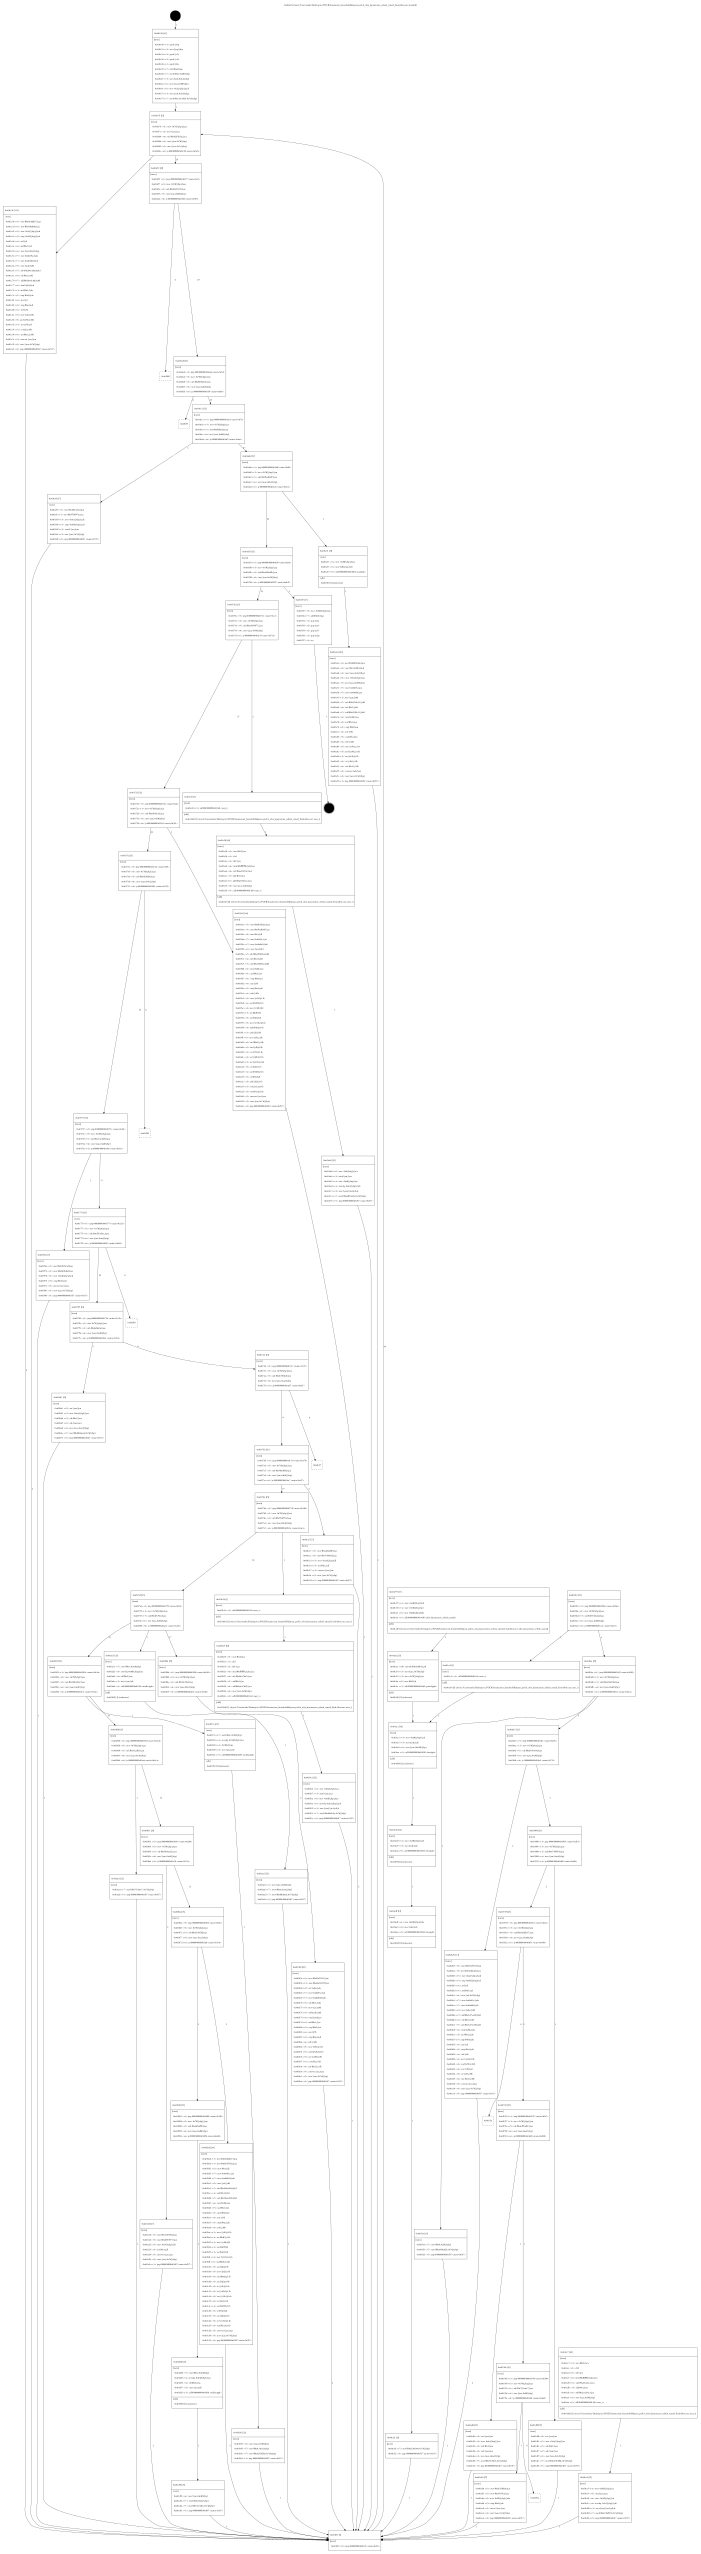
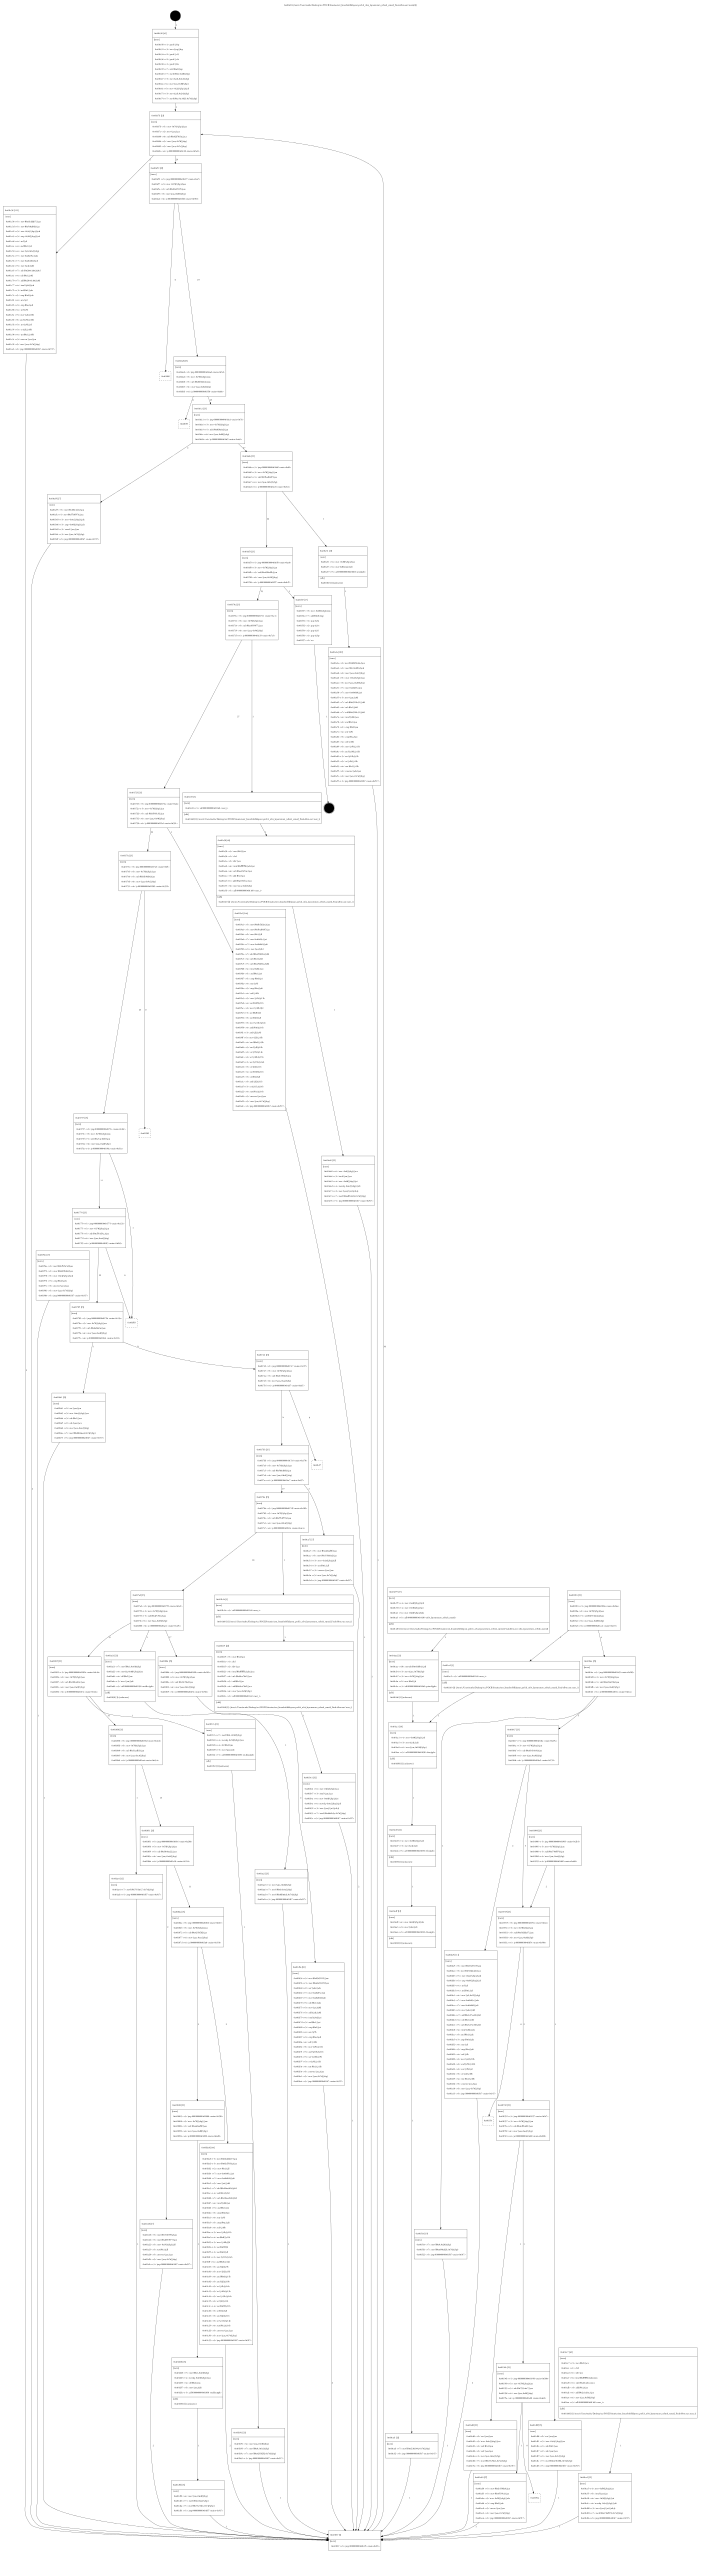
edge "0x401757 [25]" -> "0x40196e [27]": now "0x401757 [25]" -> "0x401f03"
edge "0x4018e7 [25]" -> "0x401900 [25]": now "0x4018e7 [25]" -> "0x401919 [25]"
